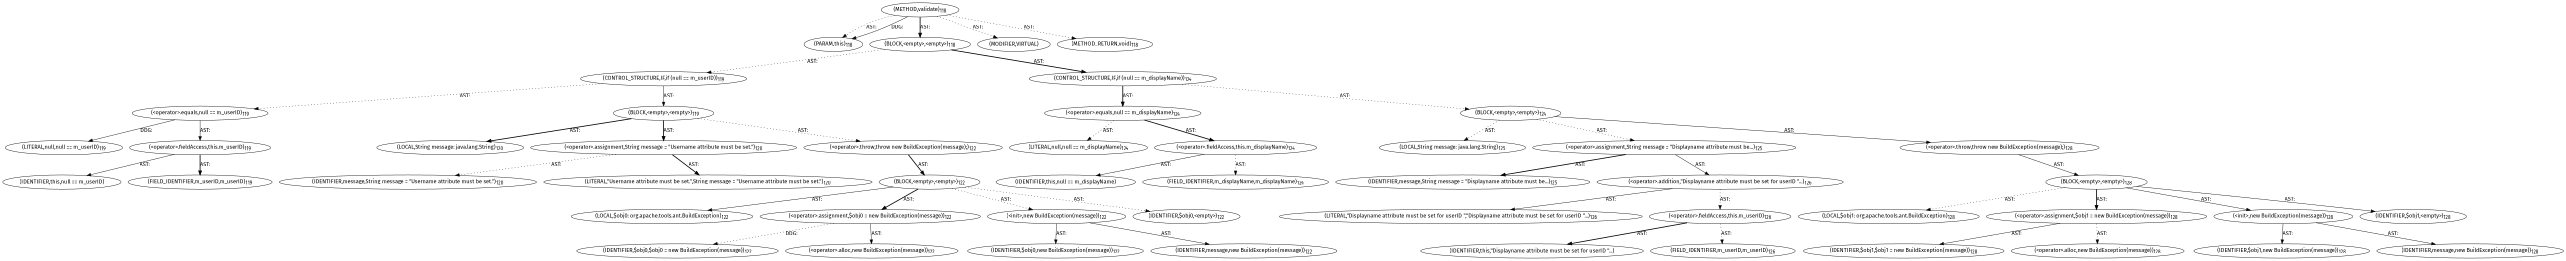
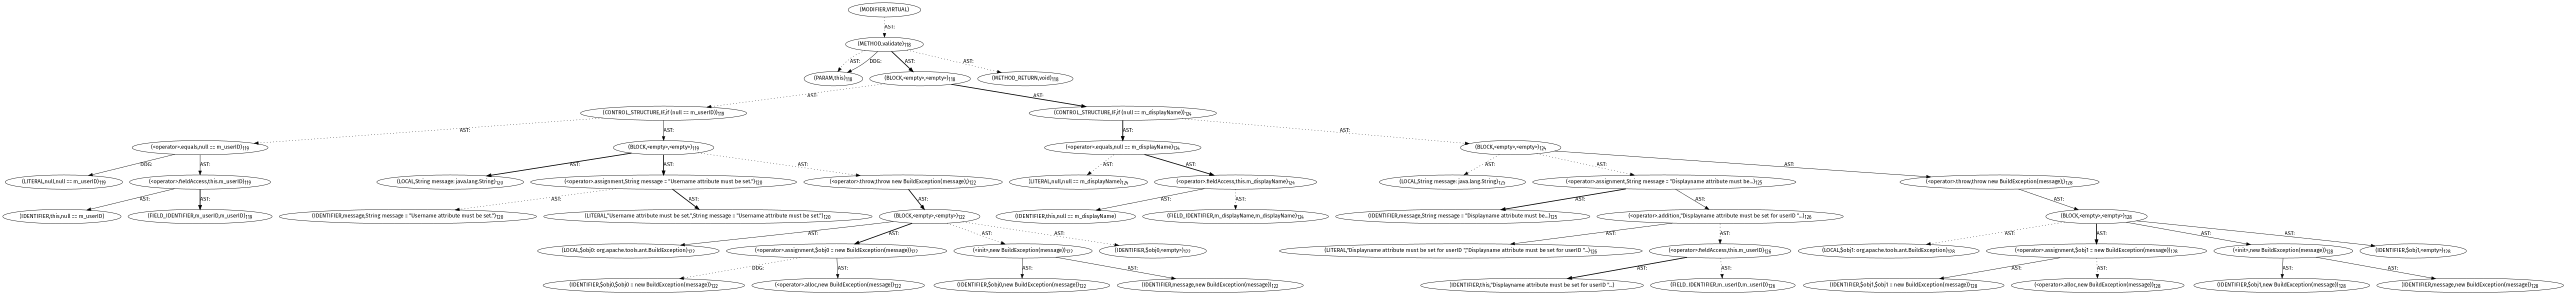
edge "(METHOD,validate)" -> "(MODIFIER,VIRTUAL)": reversed
